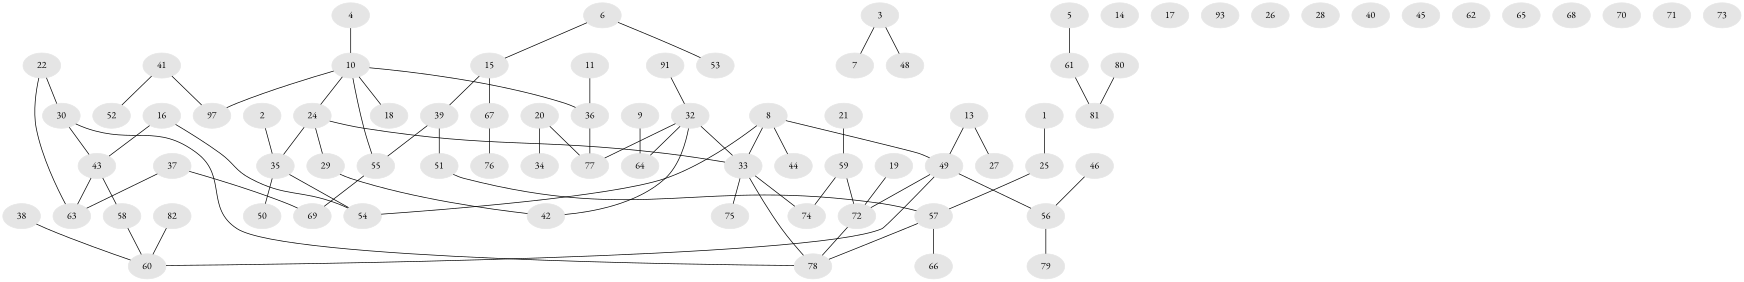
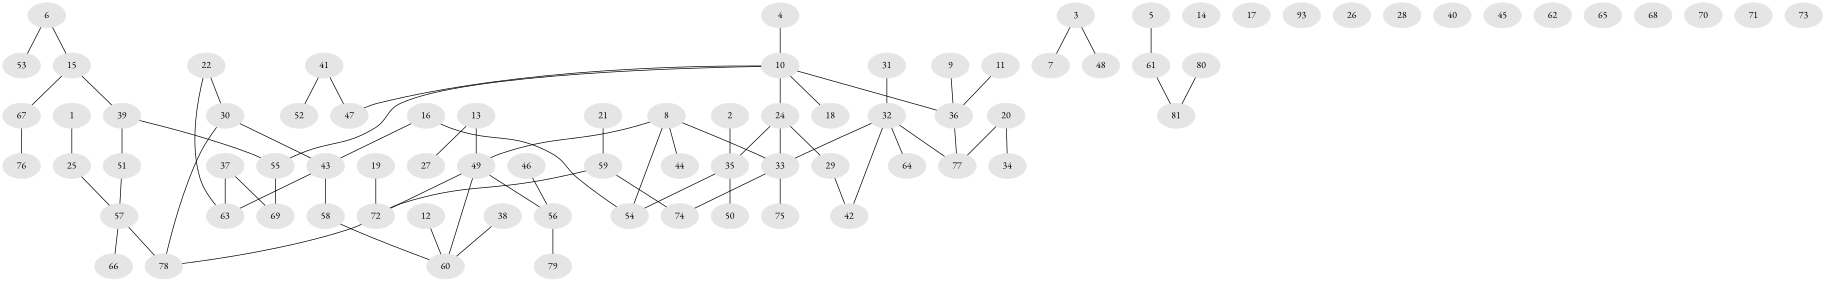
node "91": label "91" -> "31"
node "97": label "97" -> "47"
edge "9" -- "64": now "9" -- "36"
node "82": label "82" -> "12"
edge "33" -- "78": removed
